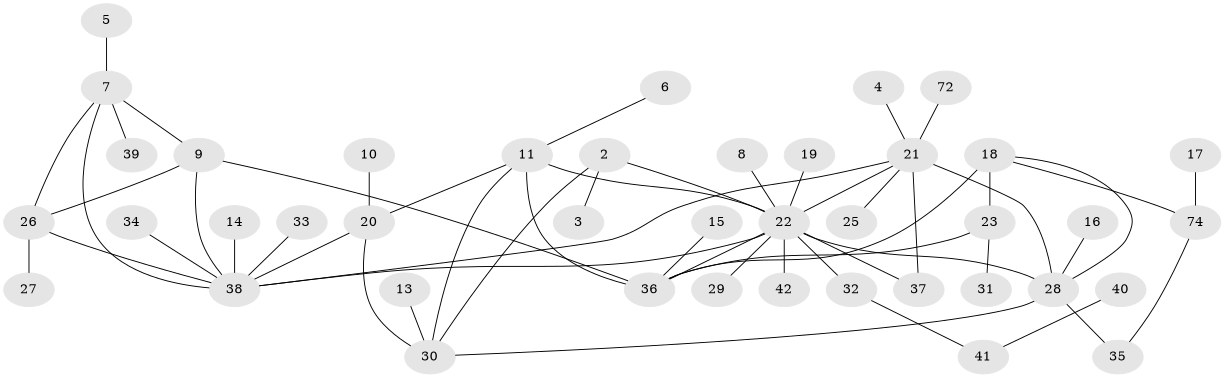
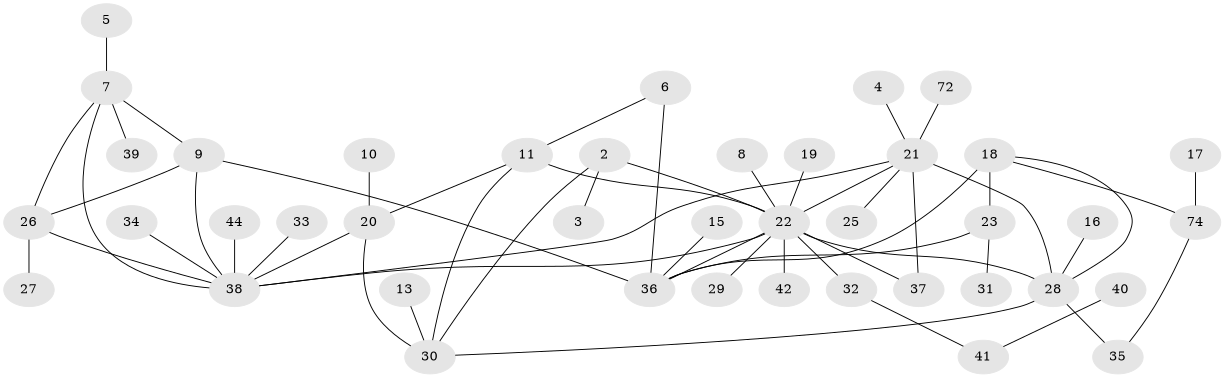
node "14": label "14" -> "44"
edge "11" -- "36": now "6" -- "36"
